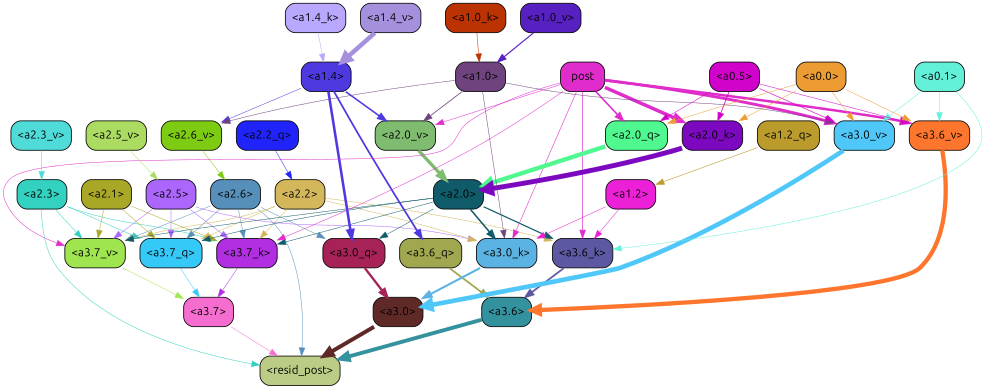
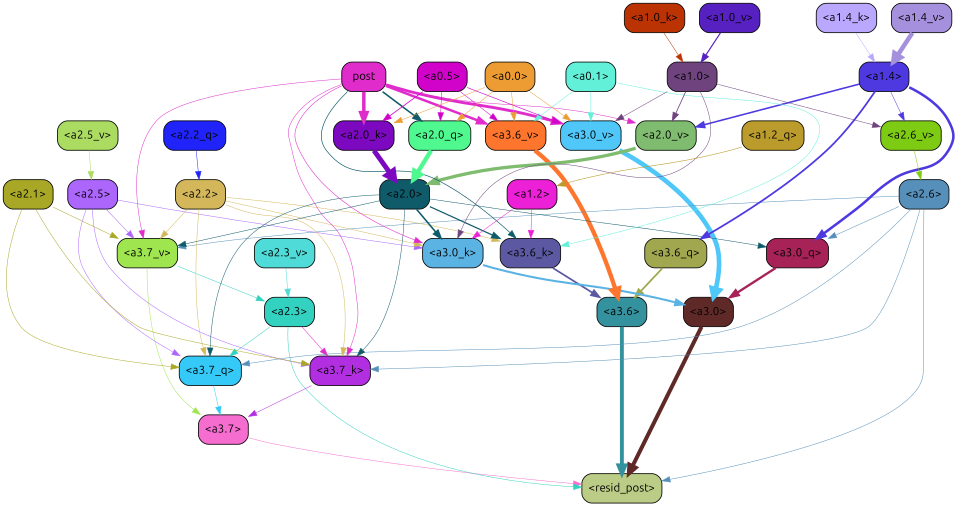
edge "post" -> "<a2.0_q>": color #df2cca -> #105b6a
edge "post" -> "<a3.6_k>": color #df2cca -> #105b6a
edge "<a2.3>" -> "<a3.7_v>": reversed
edge "<a2.3>" -> "<a3.7_k>": color #33d1c0 -> #df2cca
